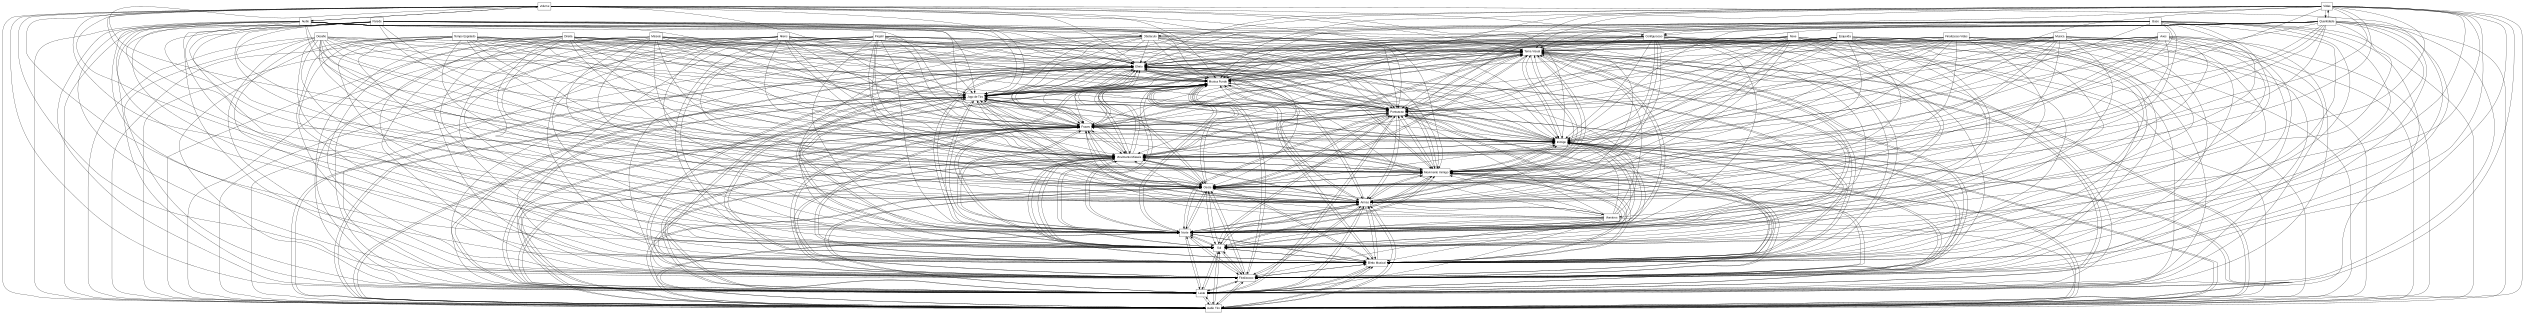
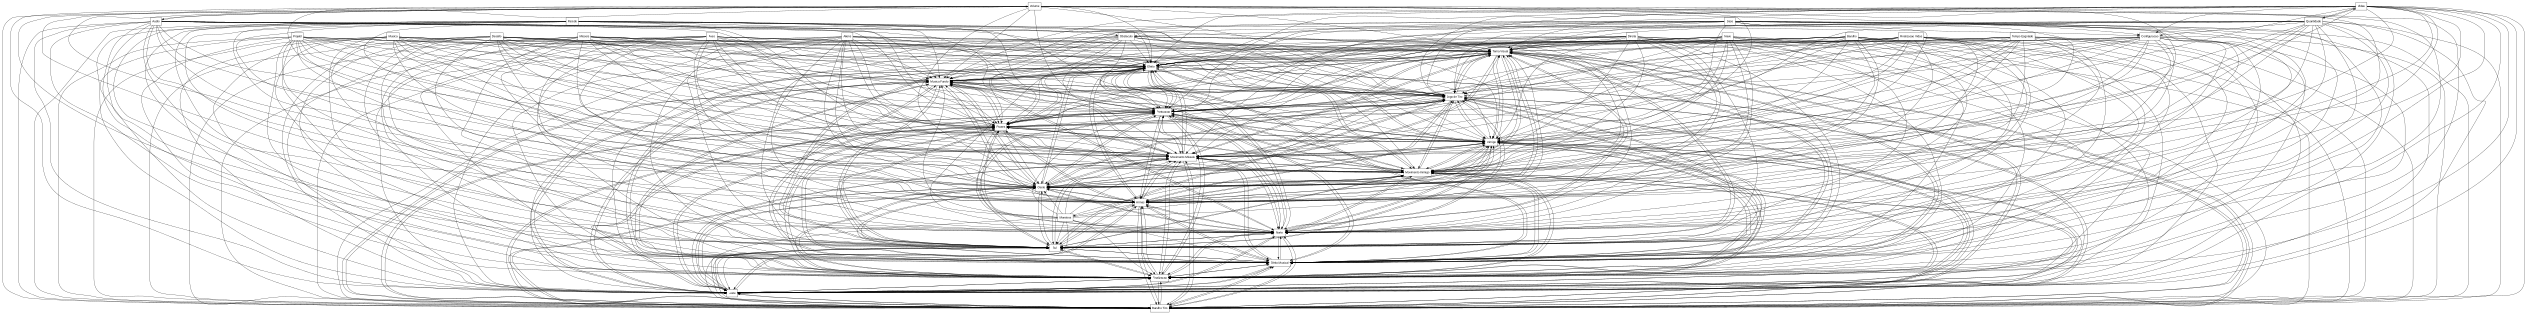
node "Esquerda": label "Esquerda" -> "Barulho"
edge "Base" -> "Monstros": now "Base" -> "Oeste"
edge "Inimigo" -> "Oeste": added
node "Audio Tiro": label "Audio Tiro" -> "Barulho Tiro"
